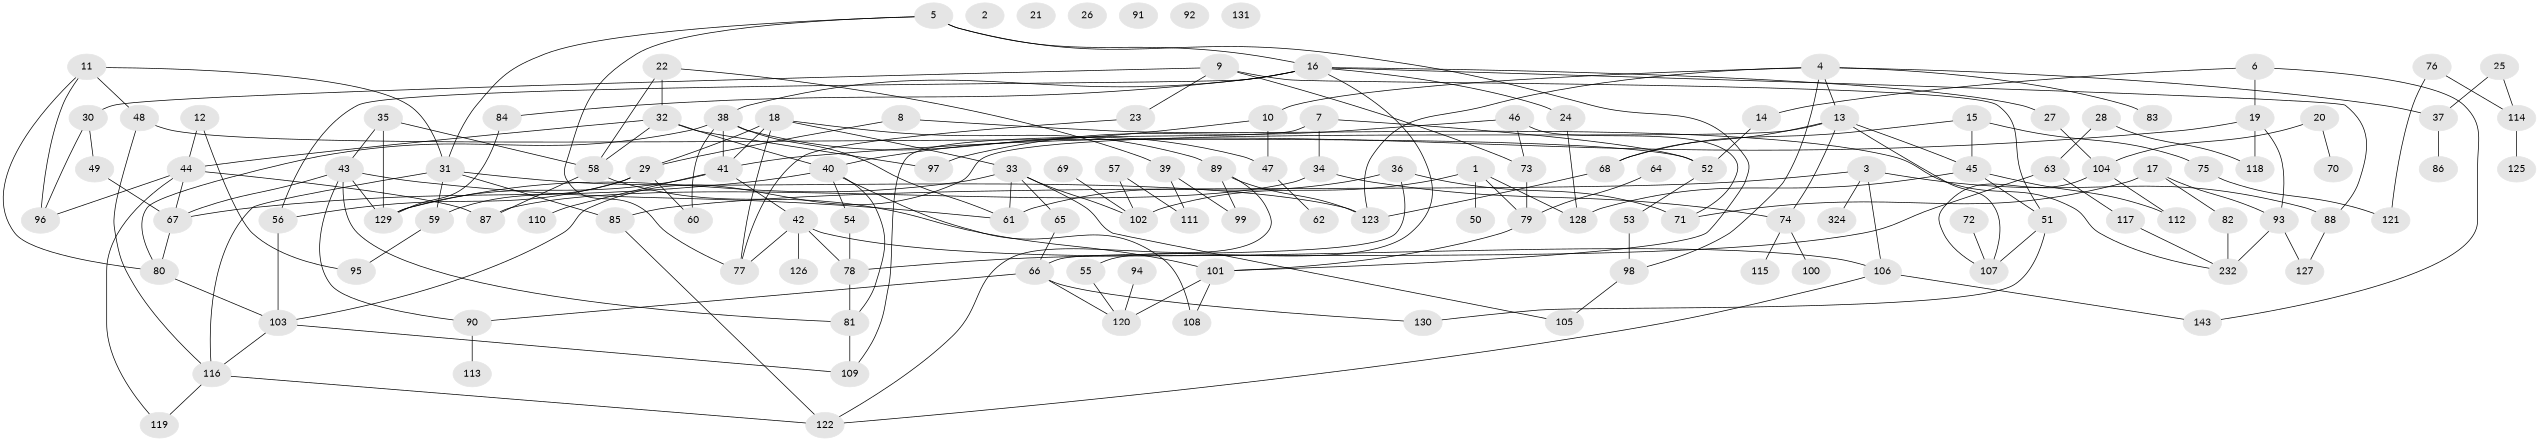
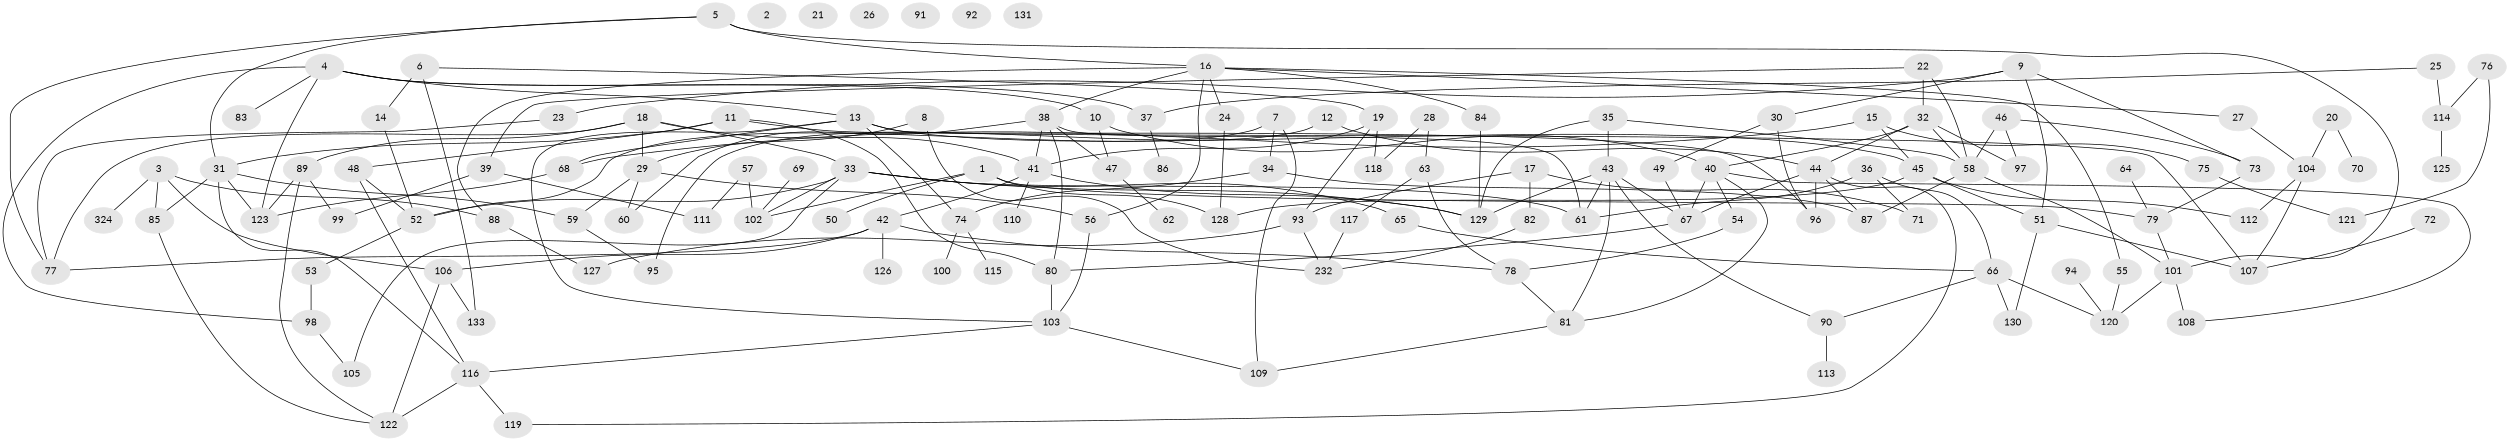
edge "46" -- "71": now "46" -- "58"
edge "33" -- "52": added
node "143": label "143" -> "133"
